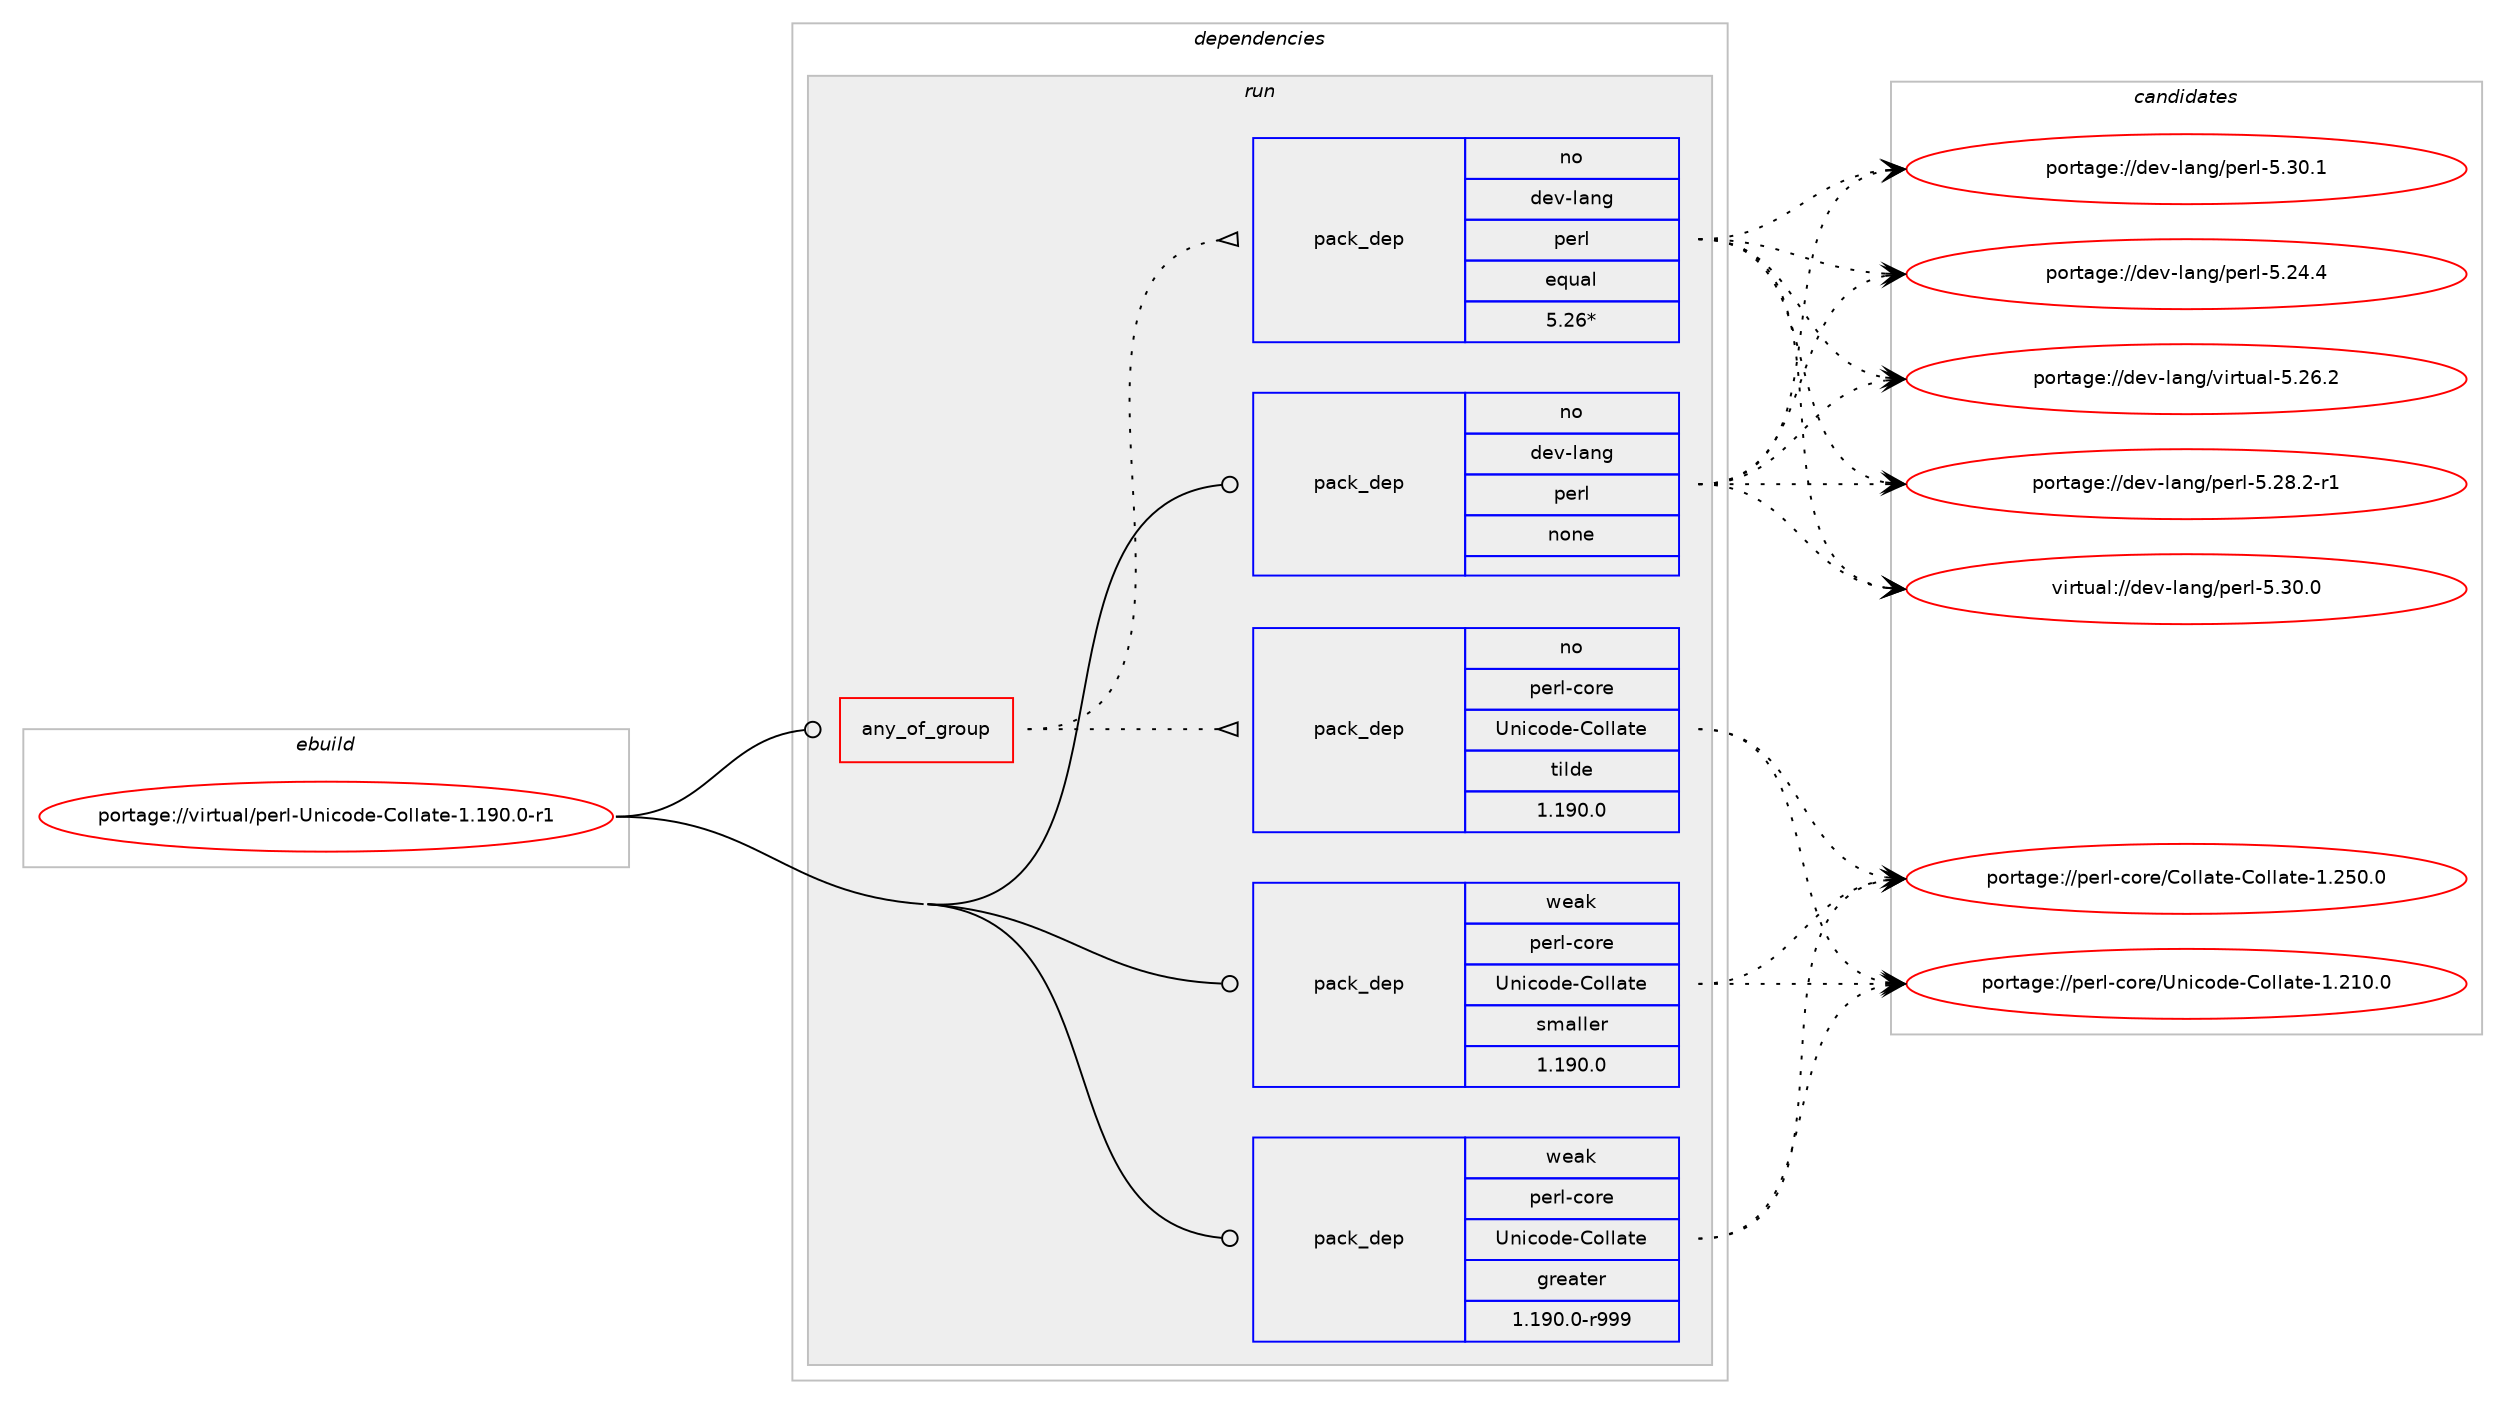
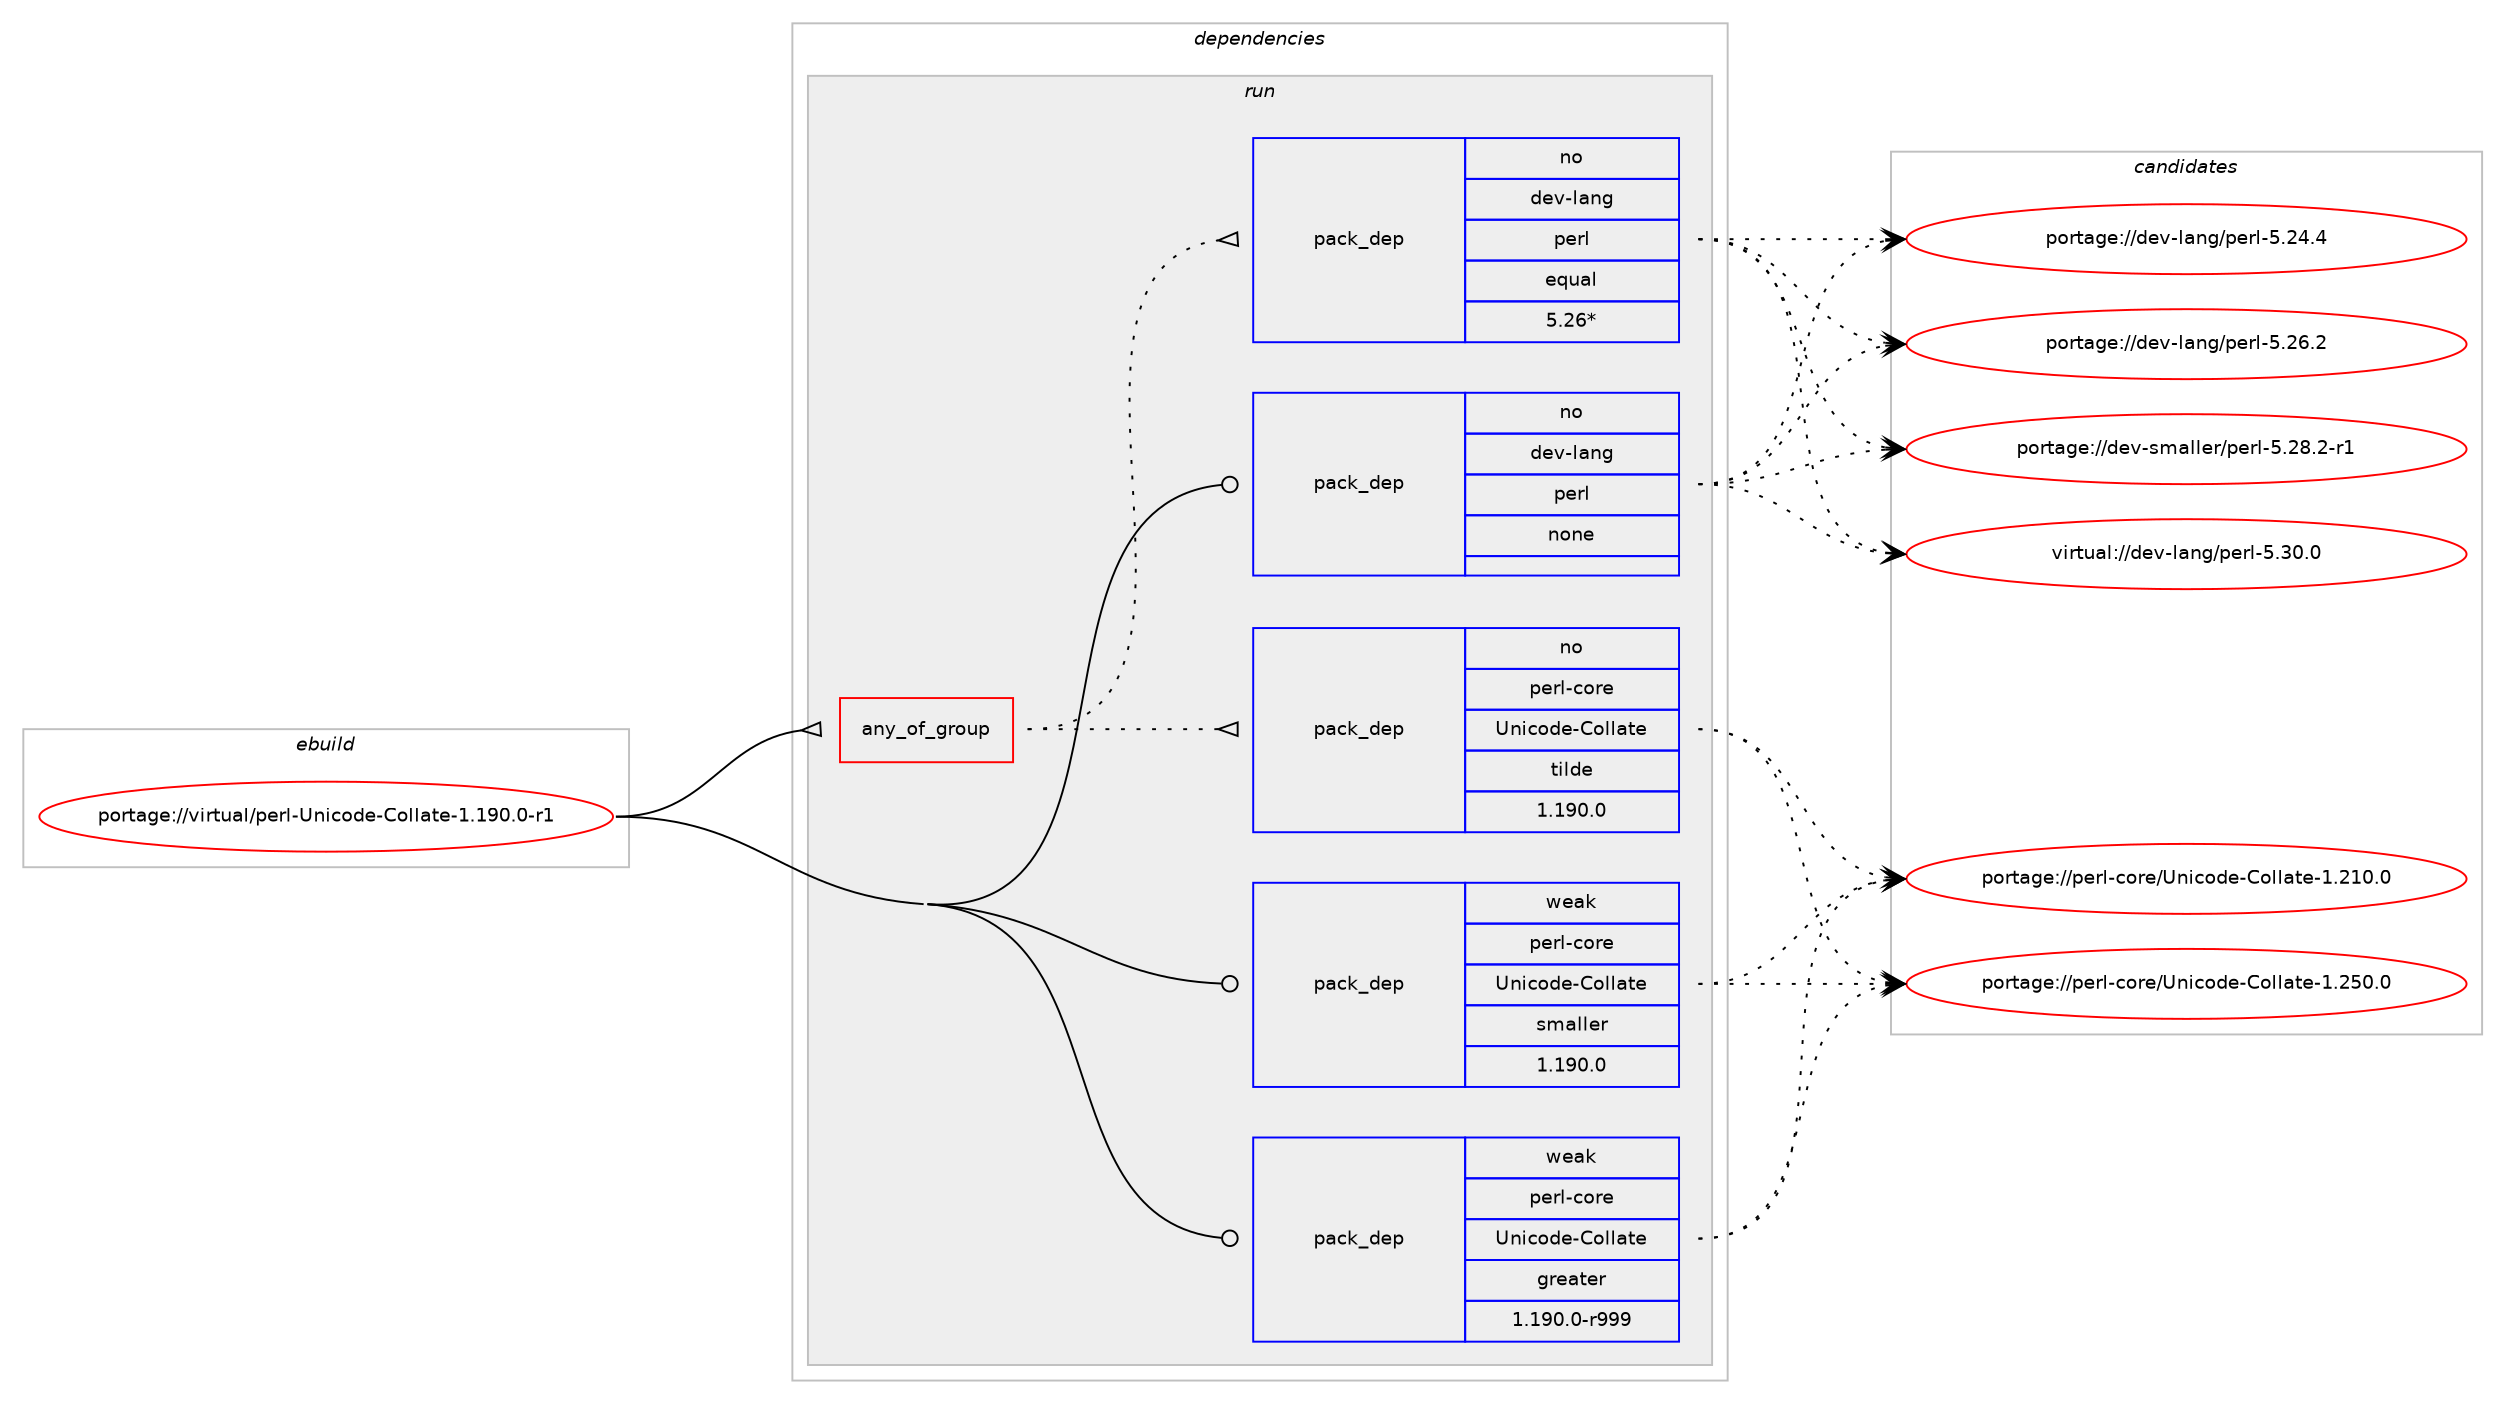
node "portage://dev-lang/perl-5.30.1": removed
node "portage://dev-lang/virtual-5.26.2": label "portage://dev-lang/virtual-5.26.2" -> "portage://dev-lang/perl-5.26.2"
node "portage://dev-lang/perl-5.28.2-r1": label "portage://dev-lang/perl-5.28.2-r1" -> "portage://dev-smaller/perl-5.28.2-r1"
edge "portage://virtual/perl-Unicode-Collate-1.190.0-r1" -> "any_of_group": arrowhead odot -> oinv
node "portage://perl-core/Collate-Collate-1.250.0": label "portage://perl-core/Collate-Collate-1.250.0" -> "portage://perl-core/Unicode-Collate-1.250.0"
